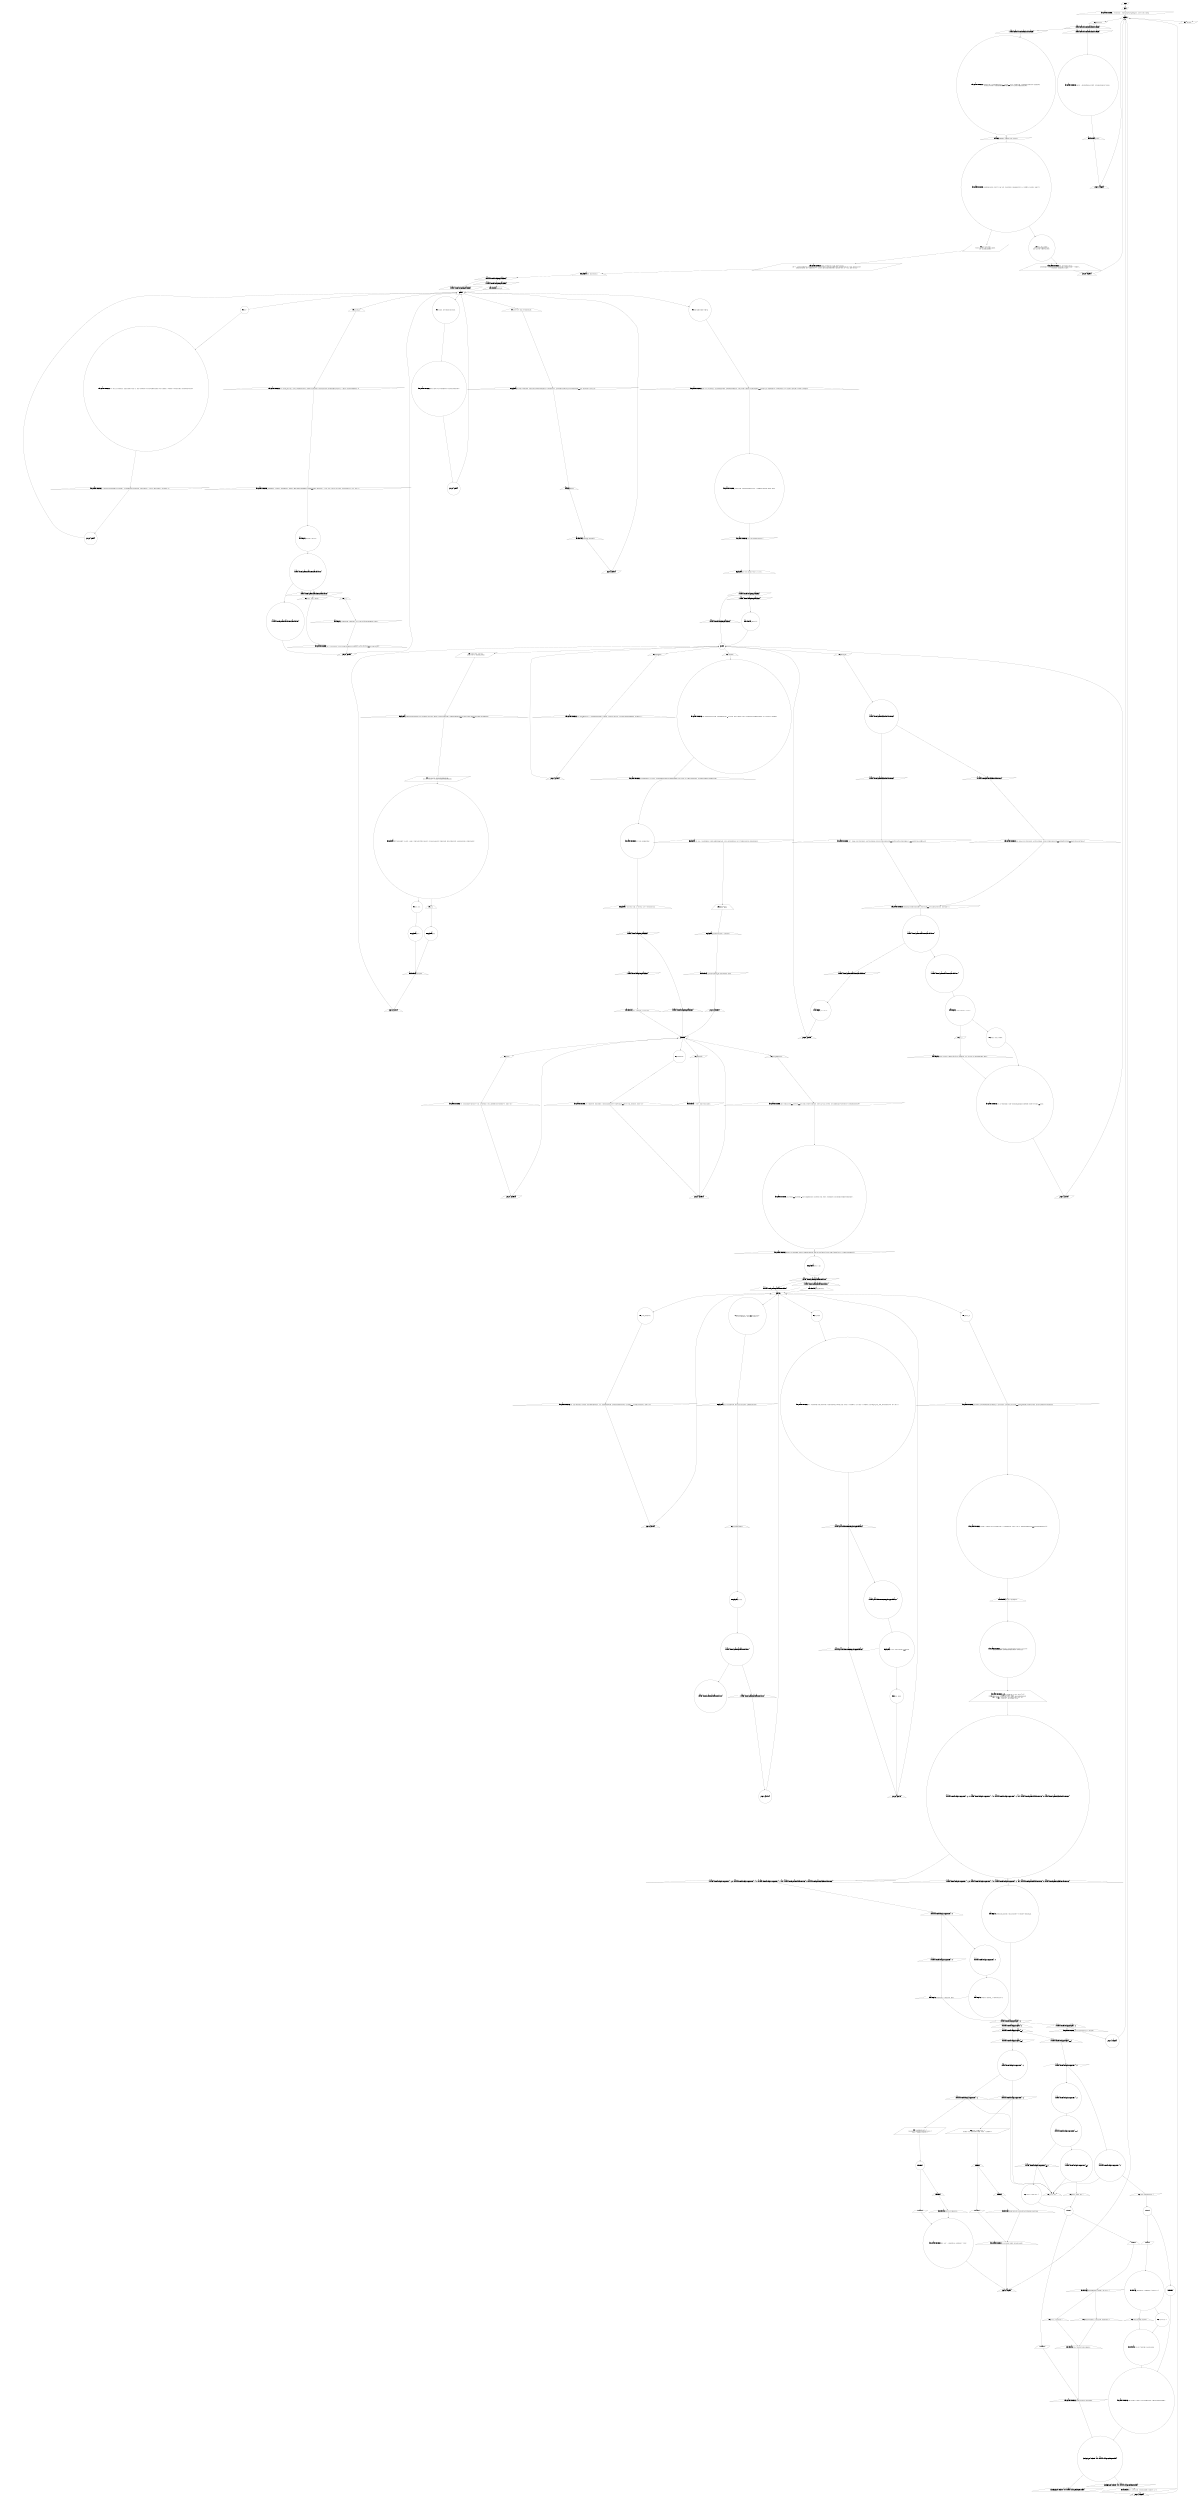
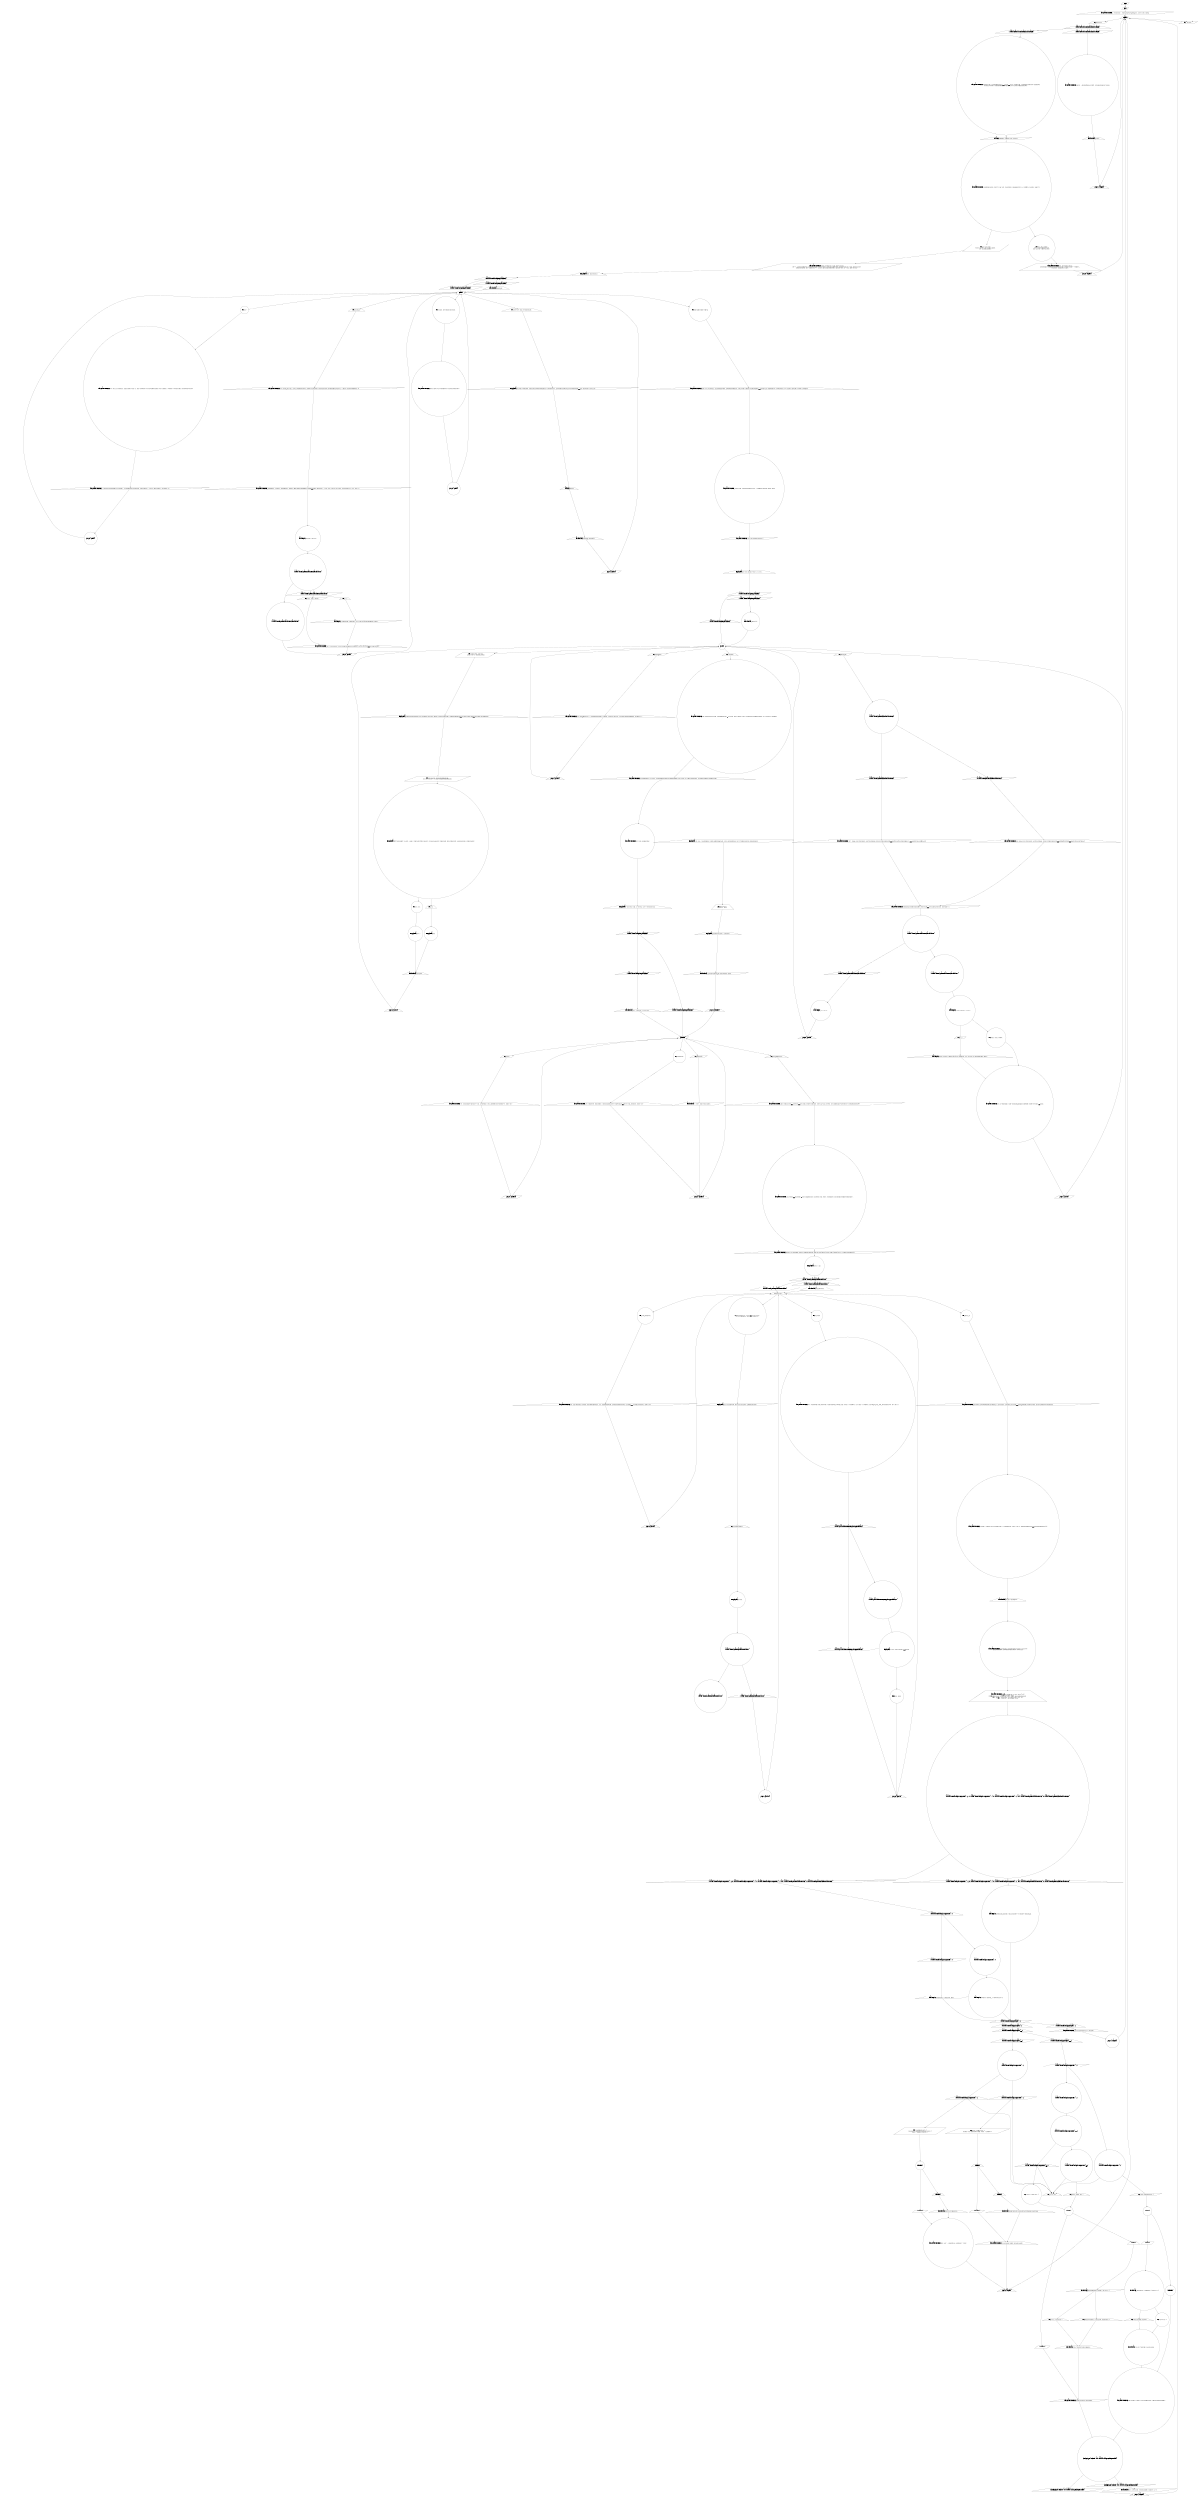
node "qfourhub": label "qfourhub" -> "我再也不会上你当了"
